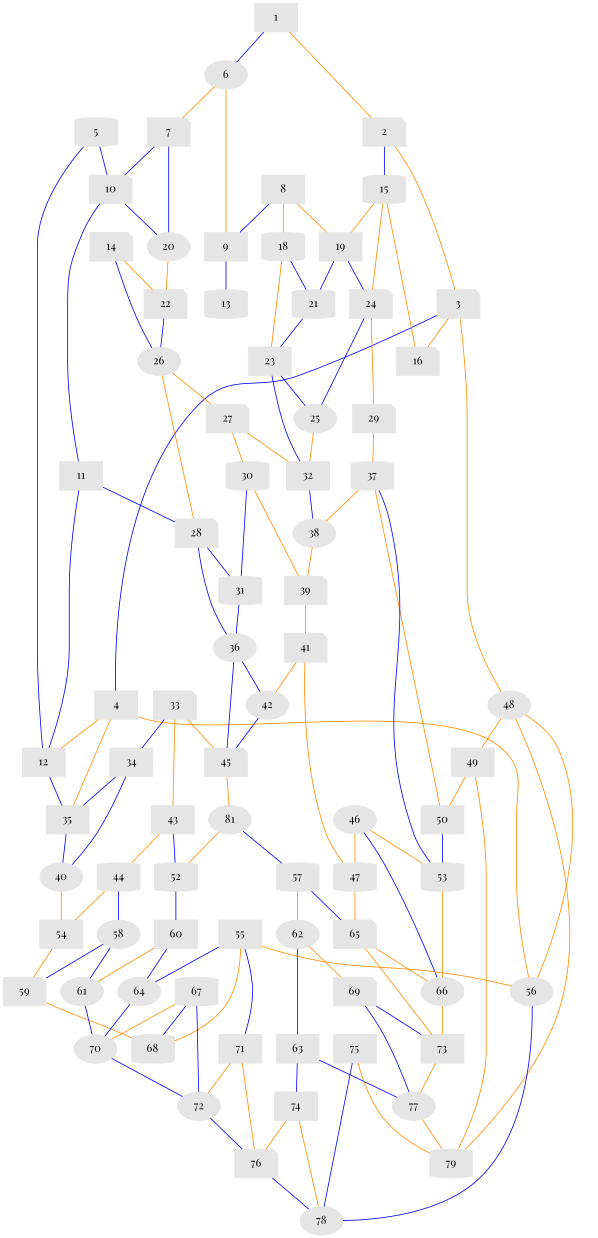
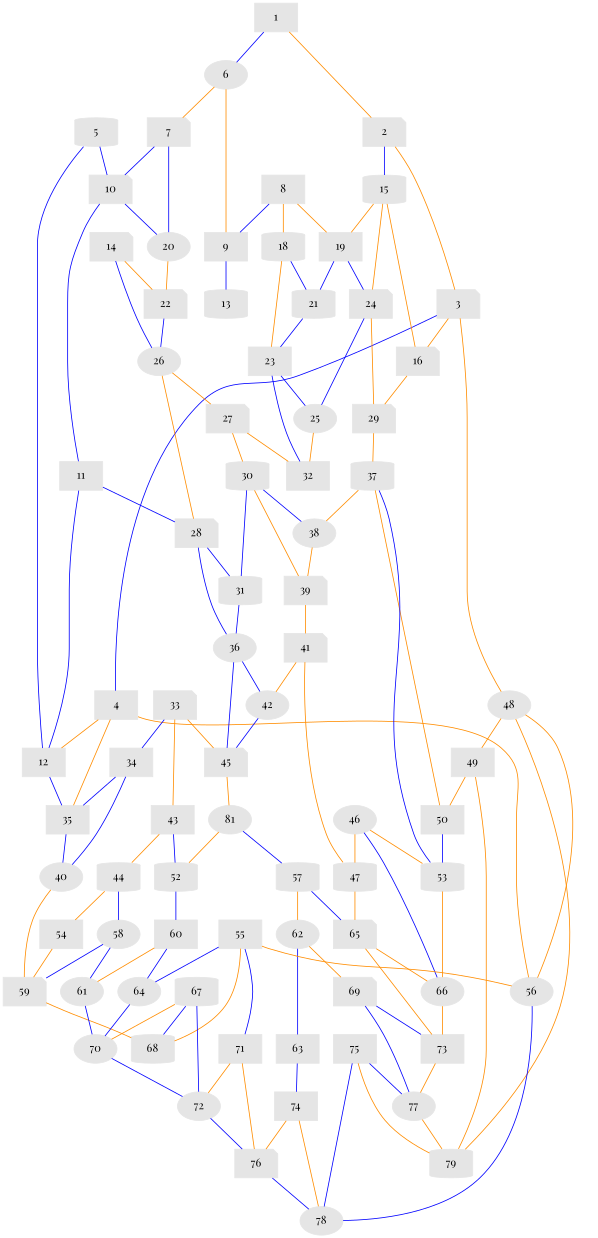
edge "16" -- "29": added
edge "32" -- "38": now "30" -- "38"
edge "40" -- "54": now "40" -- "59"
edge "63" -- "77": now "75" -- "77"
